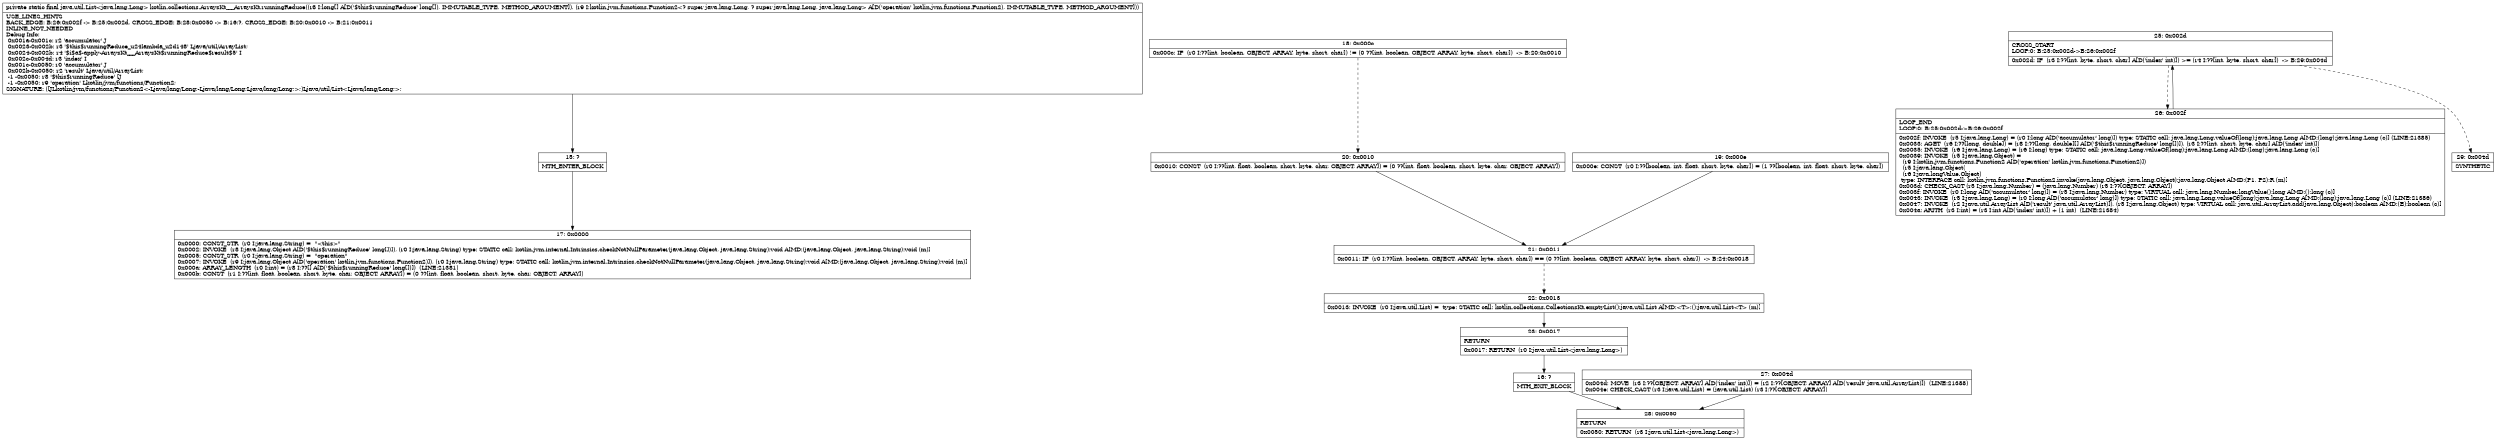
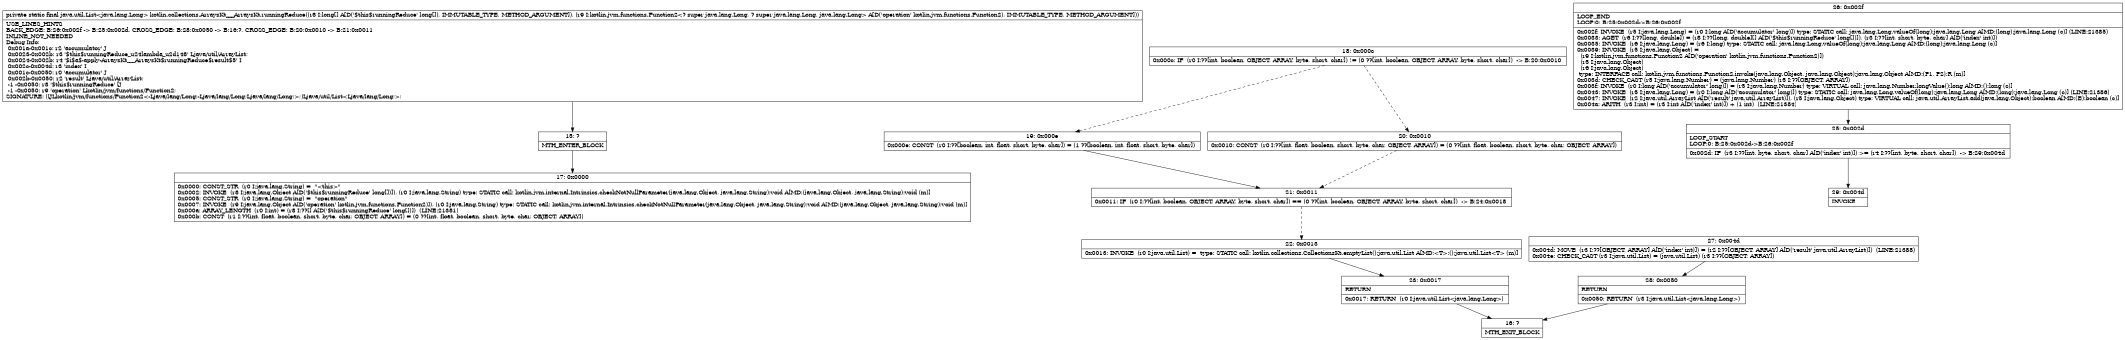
node "25: 0x002d": text "CROSS_START" -> "LOOP_START"
edge "25: 0x002d" -> "26: 0x002f": removed
edge "25: 0x002d" -> "29: 0x004d": style dashed -> solid
edge "18: 0x000c" -> "19: 0x000e": added
node "29: 0x004d": text "SYNTHETIC" -> "INVOKE"
node "26: 0x002f": text "(r6 I:java.longValue.Object)" -> "(r6 I:java.lang.Object)"
edge "20: 0x0010" -> "21: 0x0011": style solid -> dashed
edge "16: ?" -> "28: 0x0050": reversed
